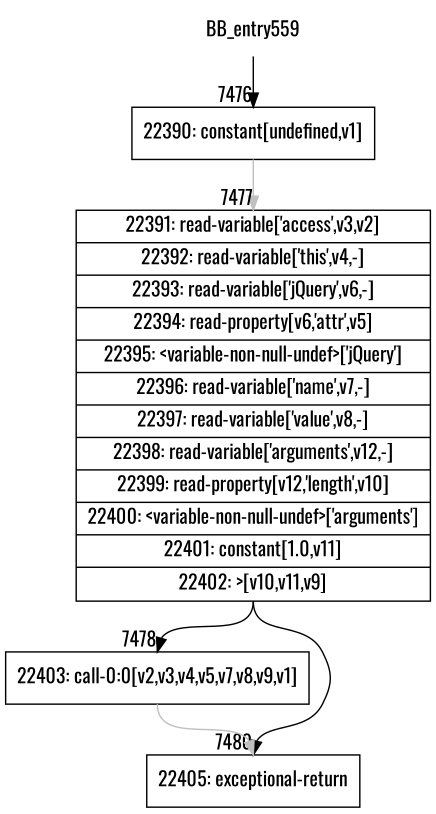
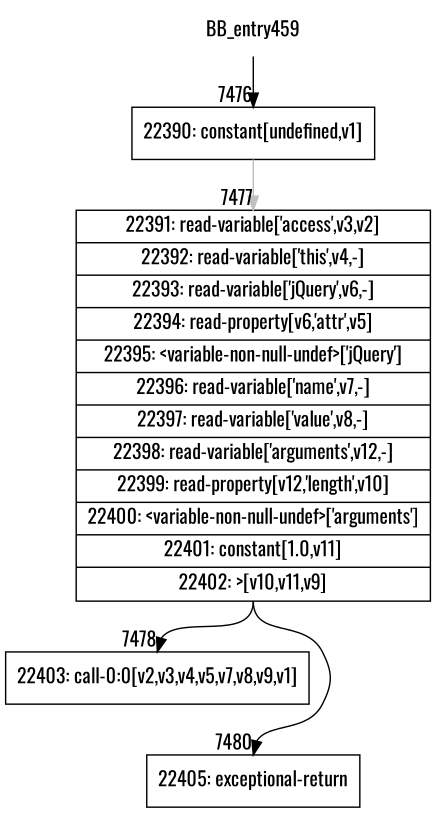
node "BB_entry559": label "BB_entry559" -> "BB_entry459"
edge "22403: call-0:0[v2,v3,v4,v5,v7,v8,v9,v1]" -> "22405: exceptional-return": removed
